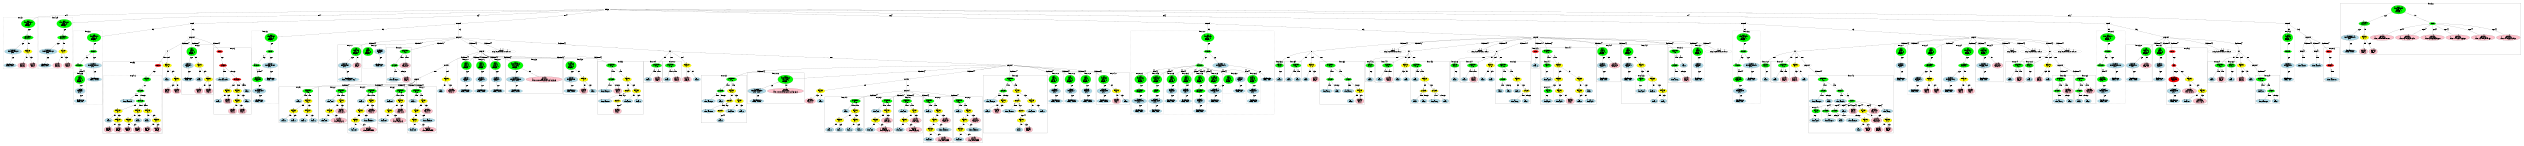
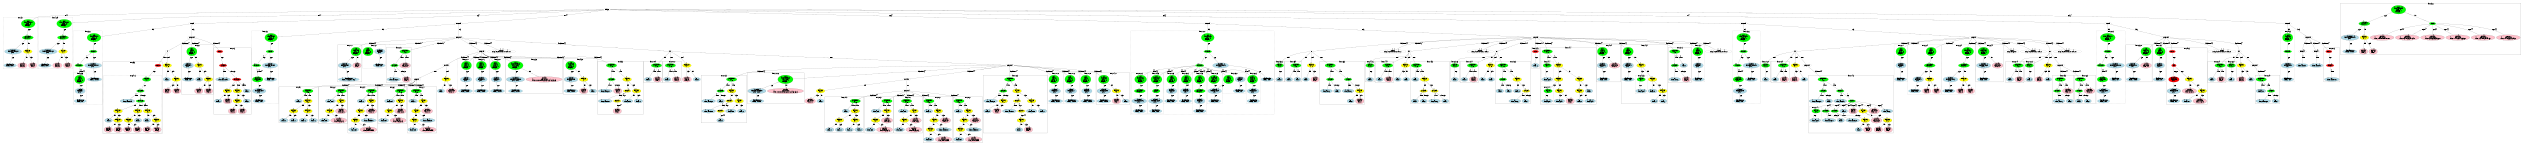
node "Constant type: double value: 1.41421356237309381": label "Constant type: double value: 1.41421356237309381" -> "Return type: double value: 1.41421356237309381"
